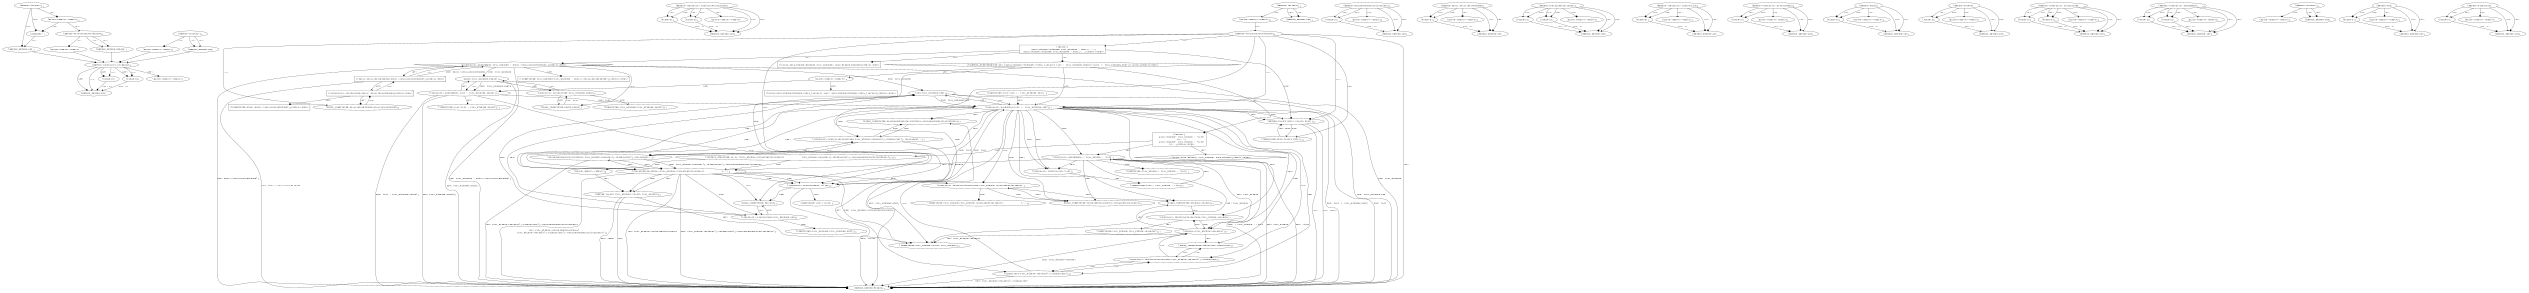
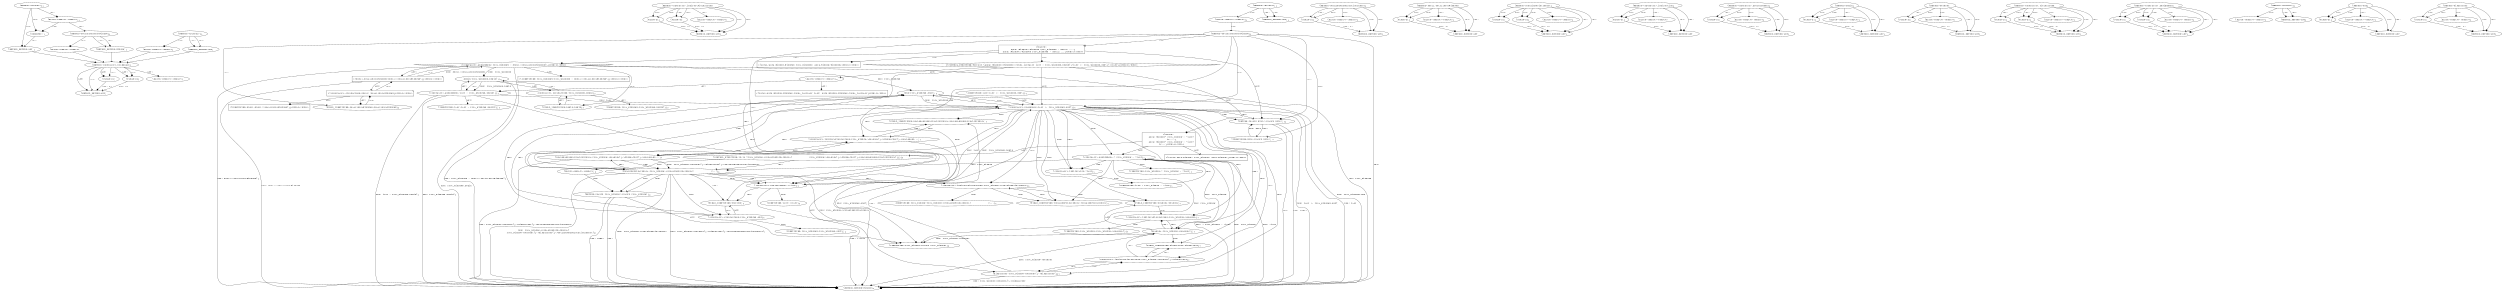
edge "(FIELD_IDENTIFIER,begin,begin)" -> "(<operator>.fieldAccess,root_windows.begin)": label "DDG: NULL" -> "CFG: "
edge "(<operator>.preIncrement,++iter)" -> "(<operator>.notEquals,iter != root_windows.end())": label "DDG: iter" -> "DDG: root_windows.begin"
node "<(LOCAL,aura.Window* root_window: aura.Window*)<SUB>5</SUB>>": shape diamond -> note
